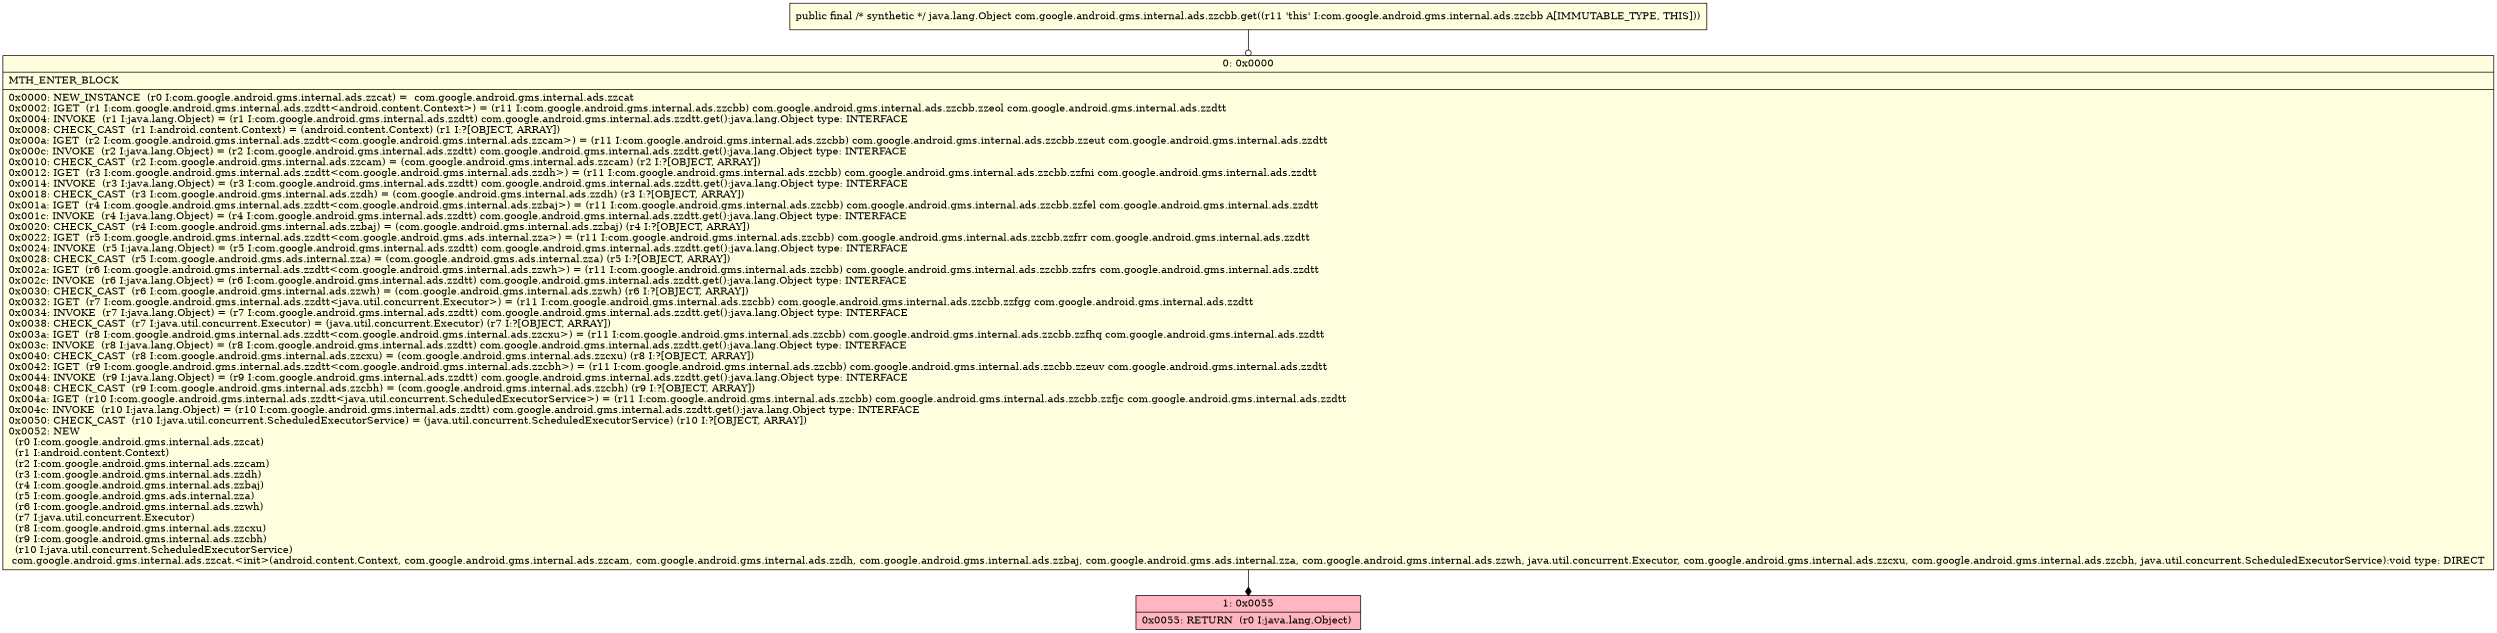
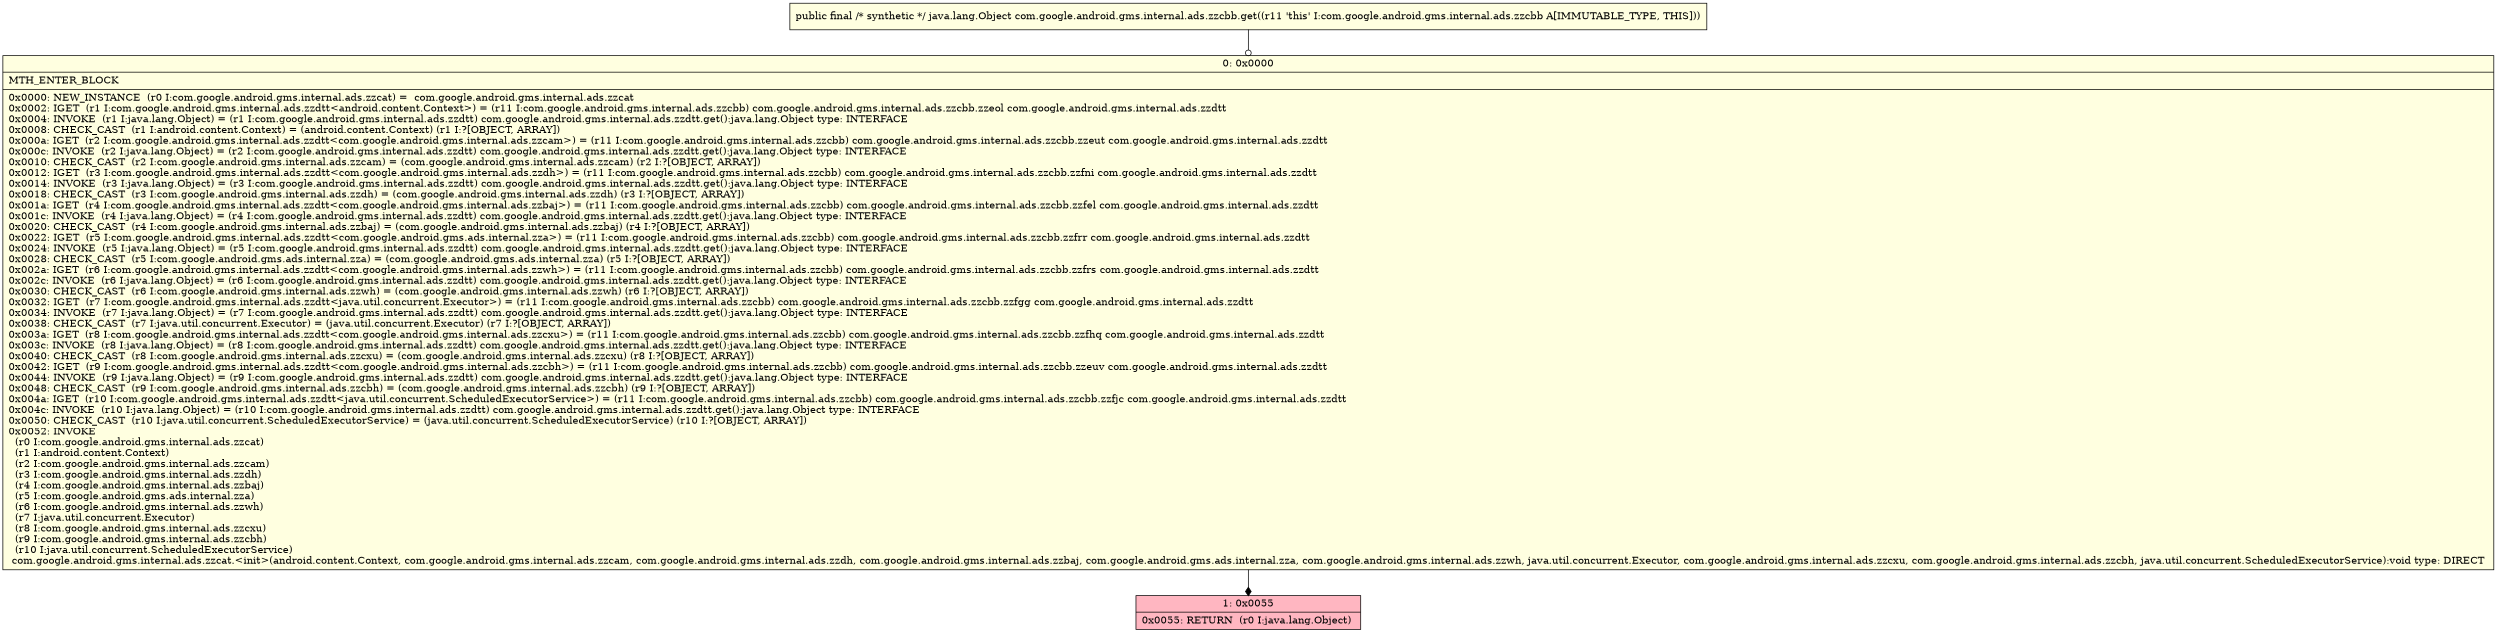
node "0: 0x0000": text "0x0052: NEW" -> "0x0052: INVOKE"
